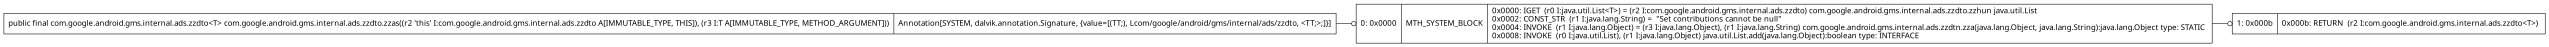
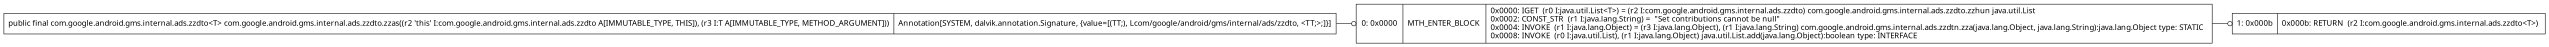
node "0: 0x0000": text "MTH_SYSTEM_BLOCK" -> "MTH_ENTER_BLOCK"
